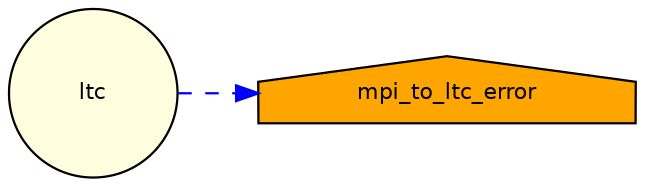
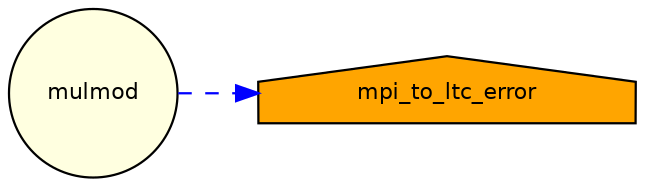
node "ltc": label "ltc" -> "mulmod"
